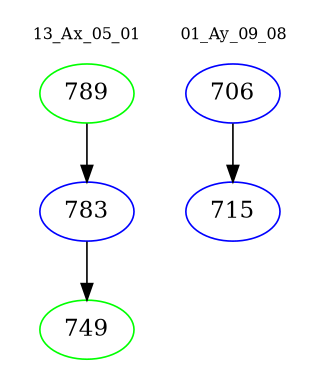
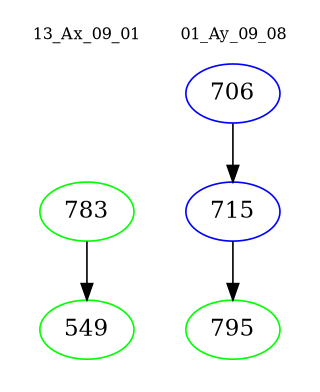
cluster "13_Ax_05_01": label "13_Ax_05_01" -> "13_Ax_09_01"
node "789": removed
node "783": color blue -> green
node "749": label "749" -> "549"
node "795": added
